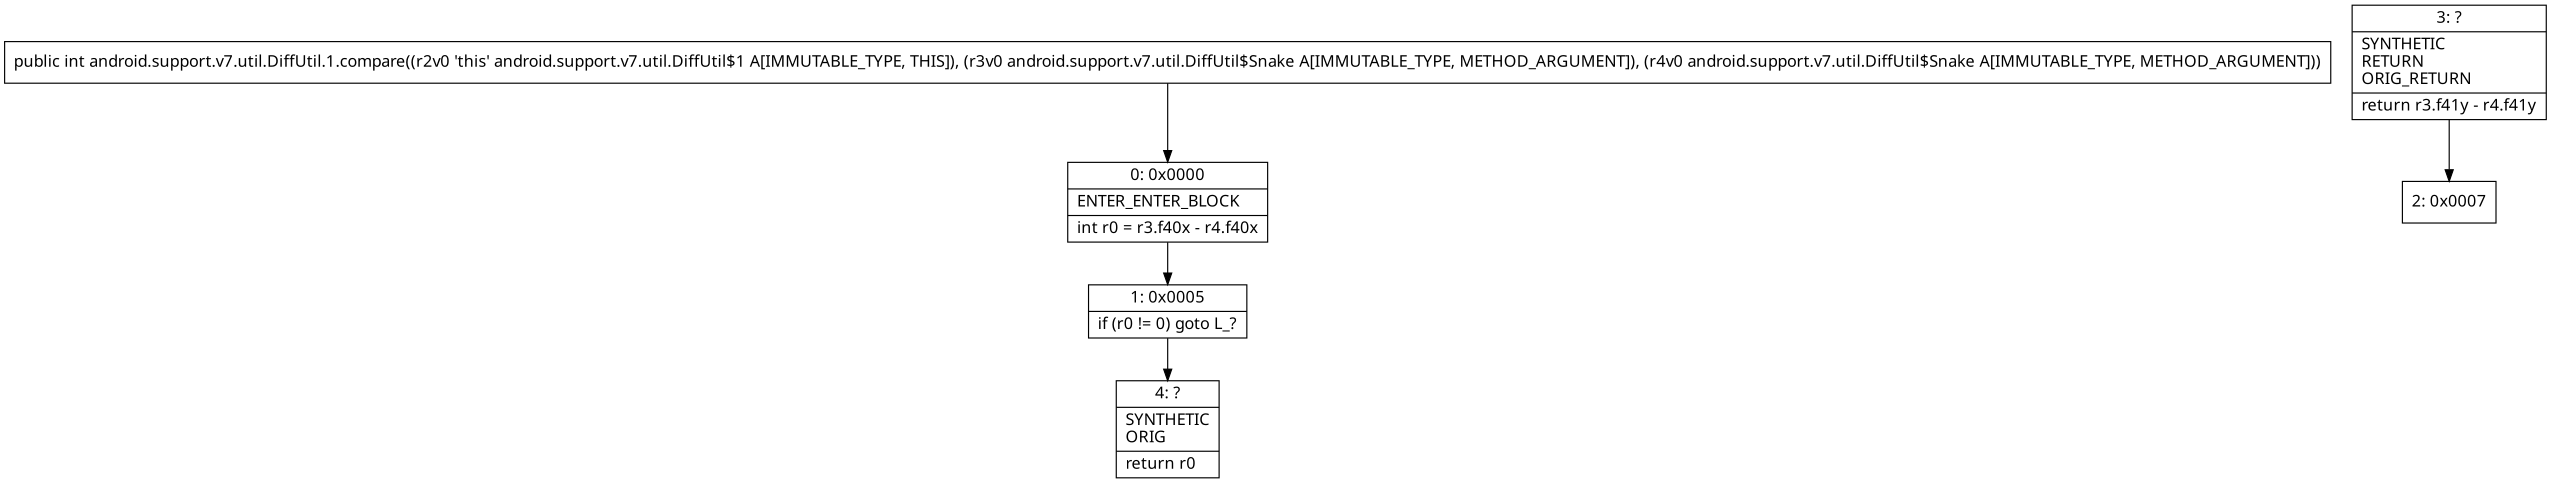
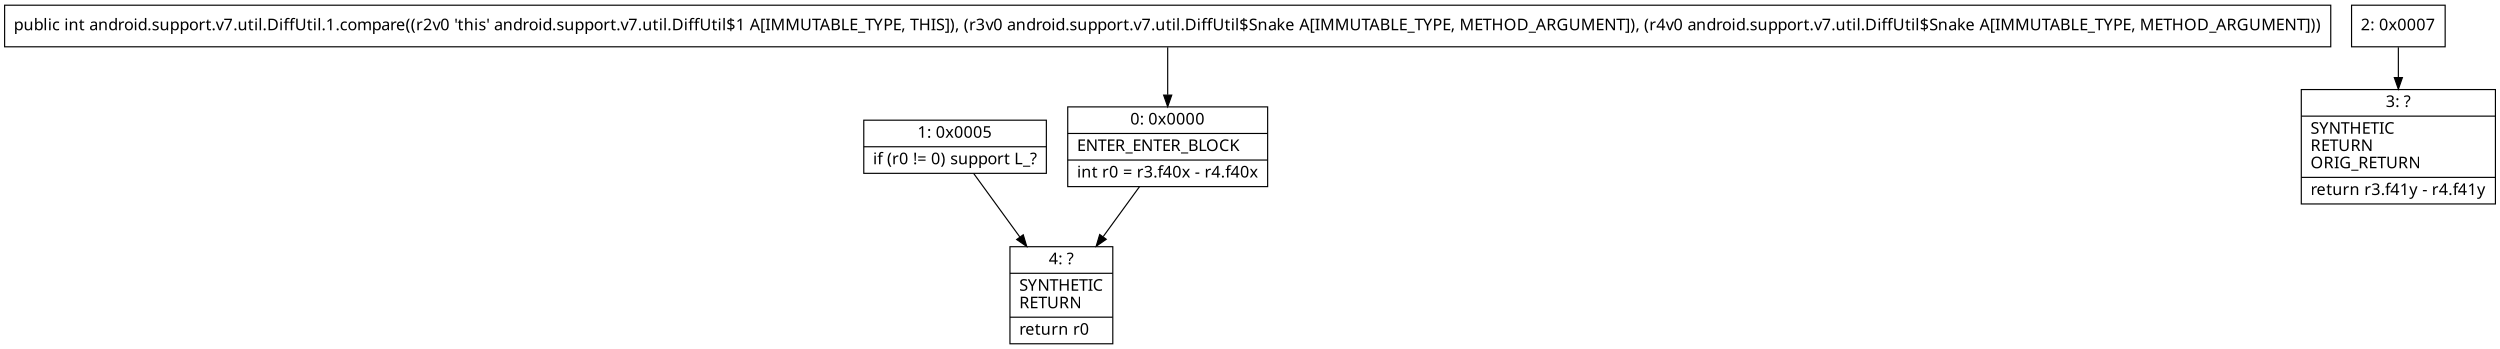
edge "3: ?" -> "2: 0x0007": reversed
edge "0: 0x0000" -> "1: 0x0005": now "0: 0x0000" -> "4: ?"
node "1: 0x0005": text "if (r0 != 0) goto L_?" -> "if (r0 != 0) support L_?"
node "4: ?": text "ORIG" -> "RETURN"
